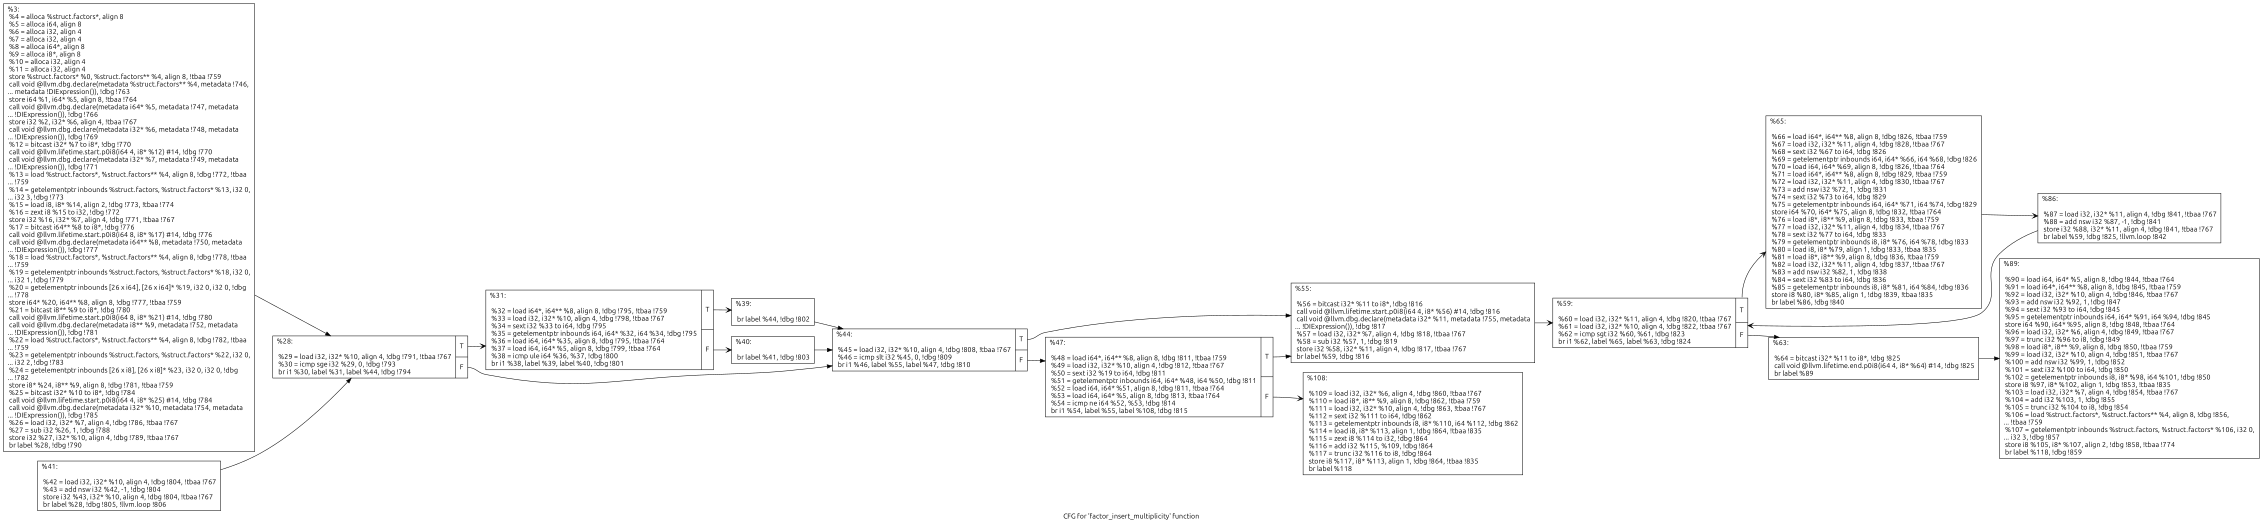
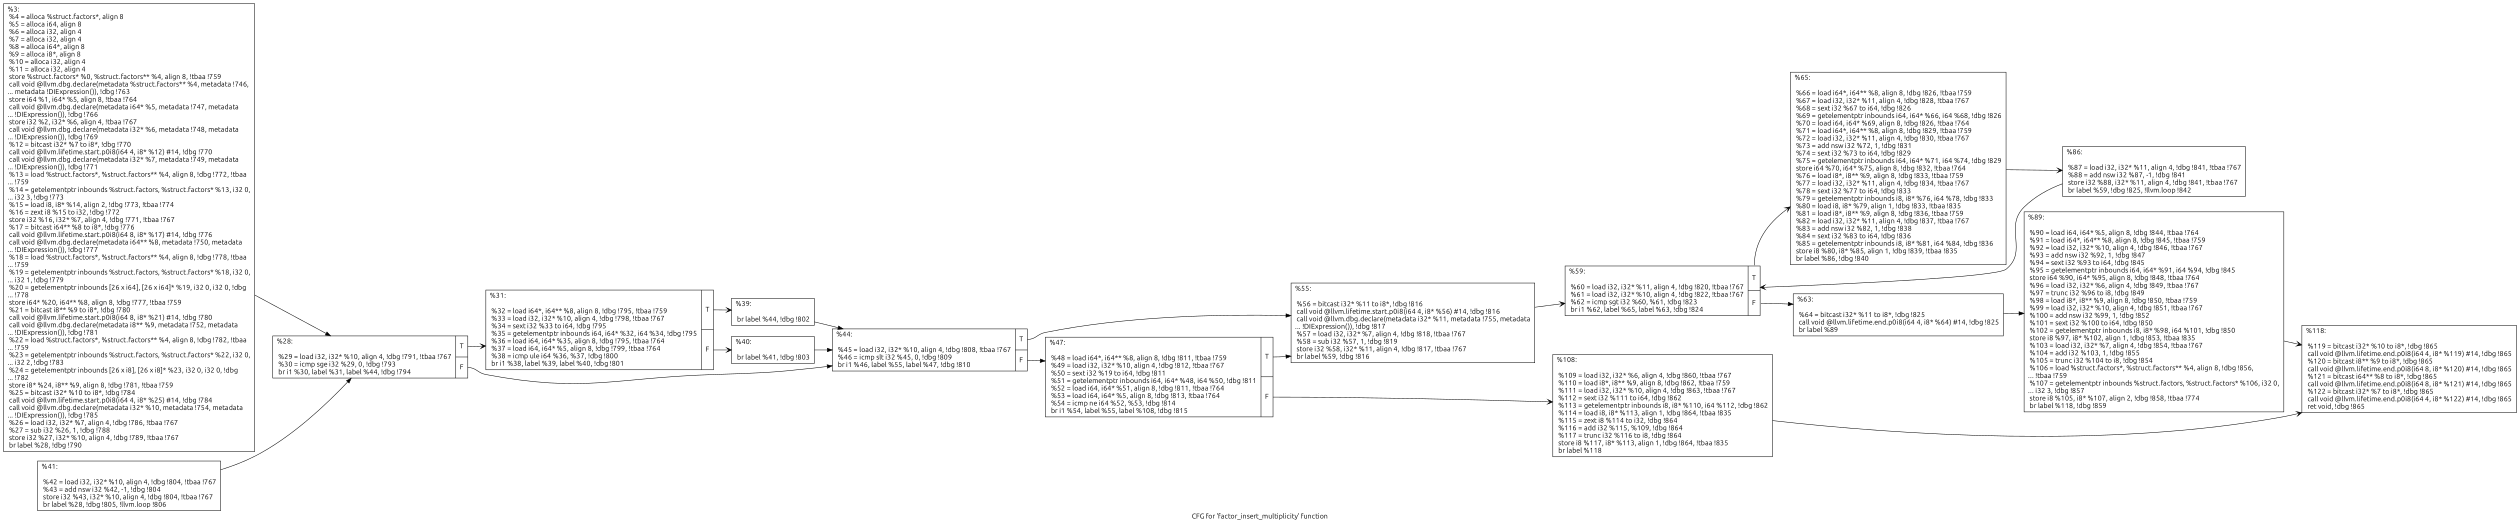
node "%118:": added
